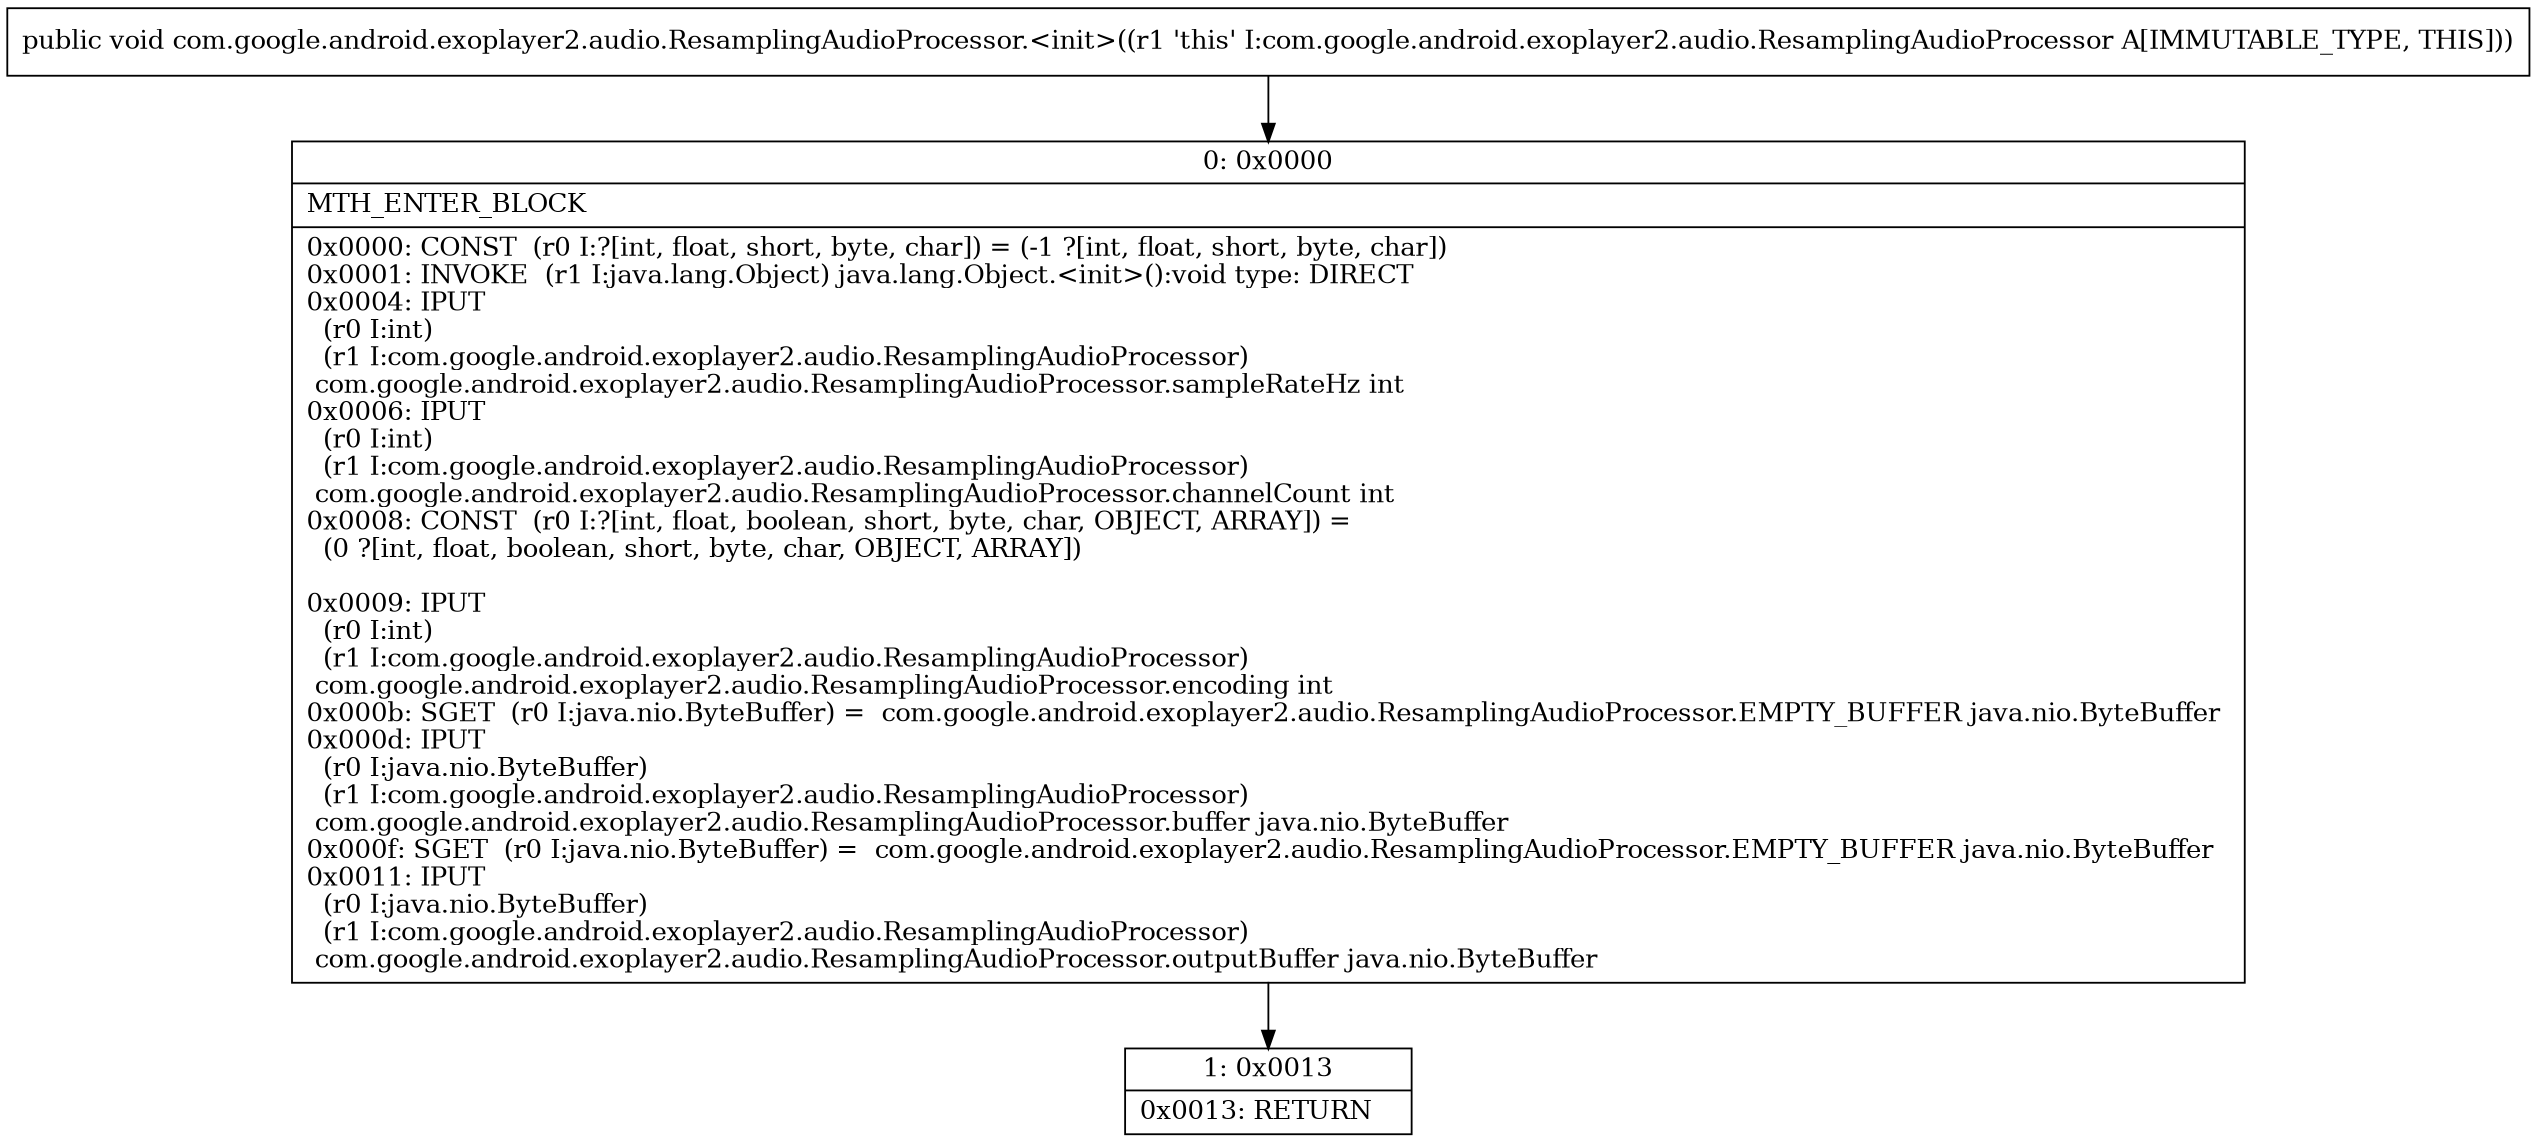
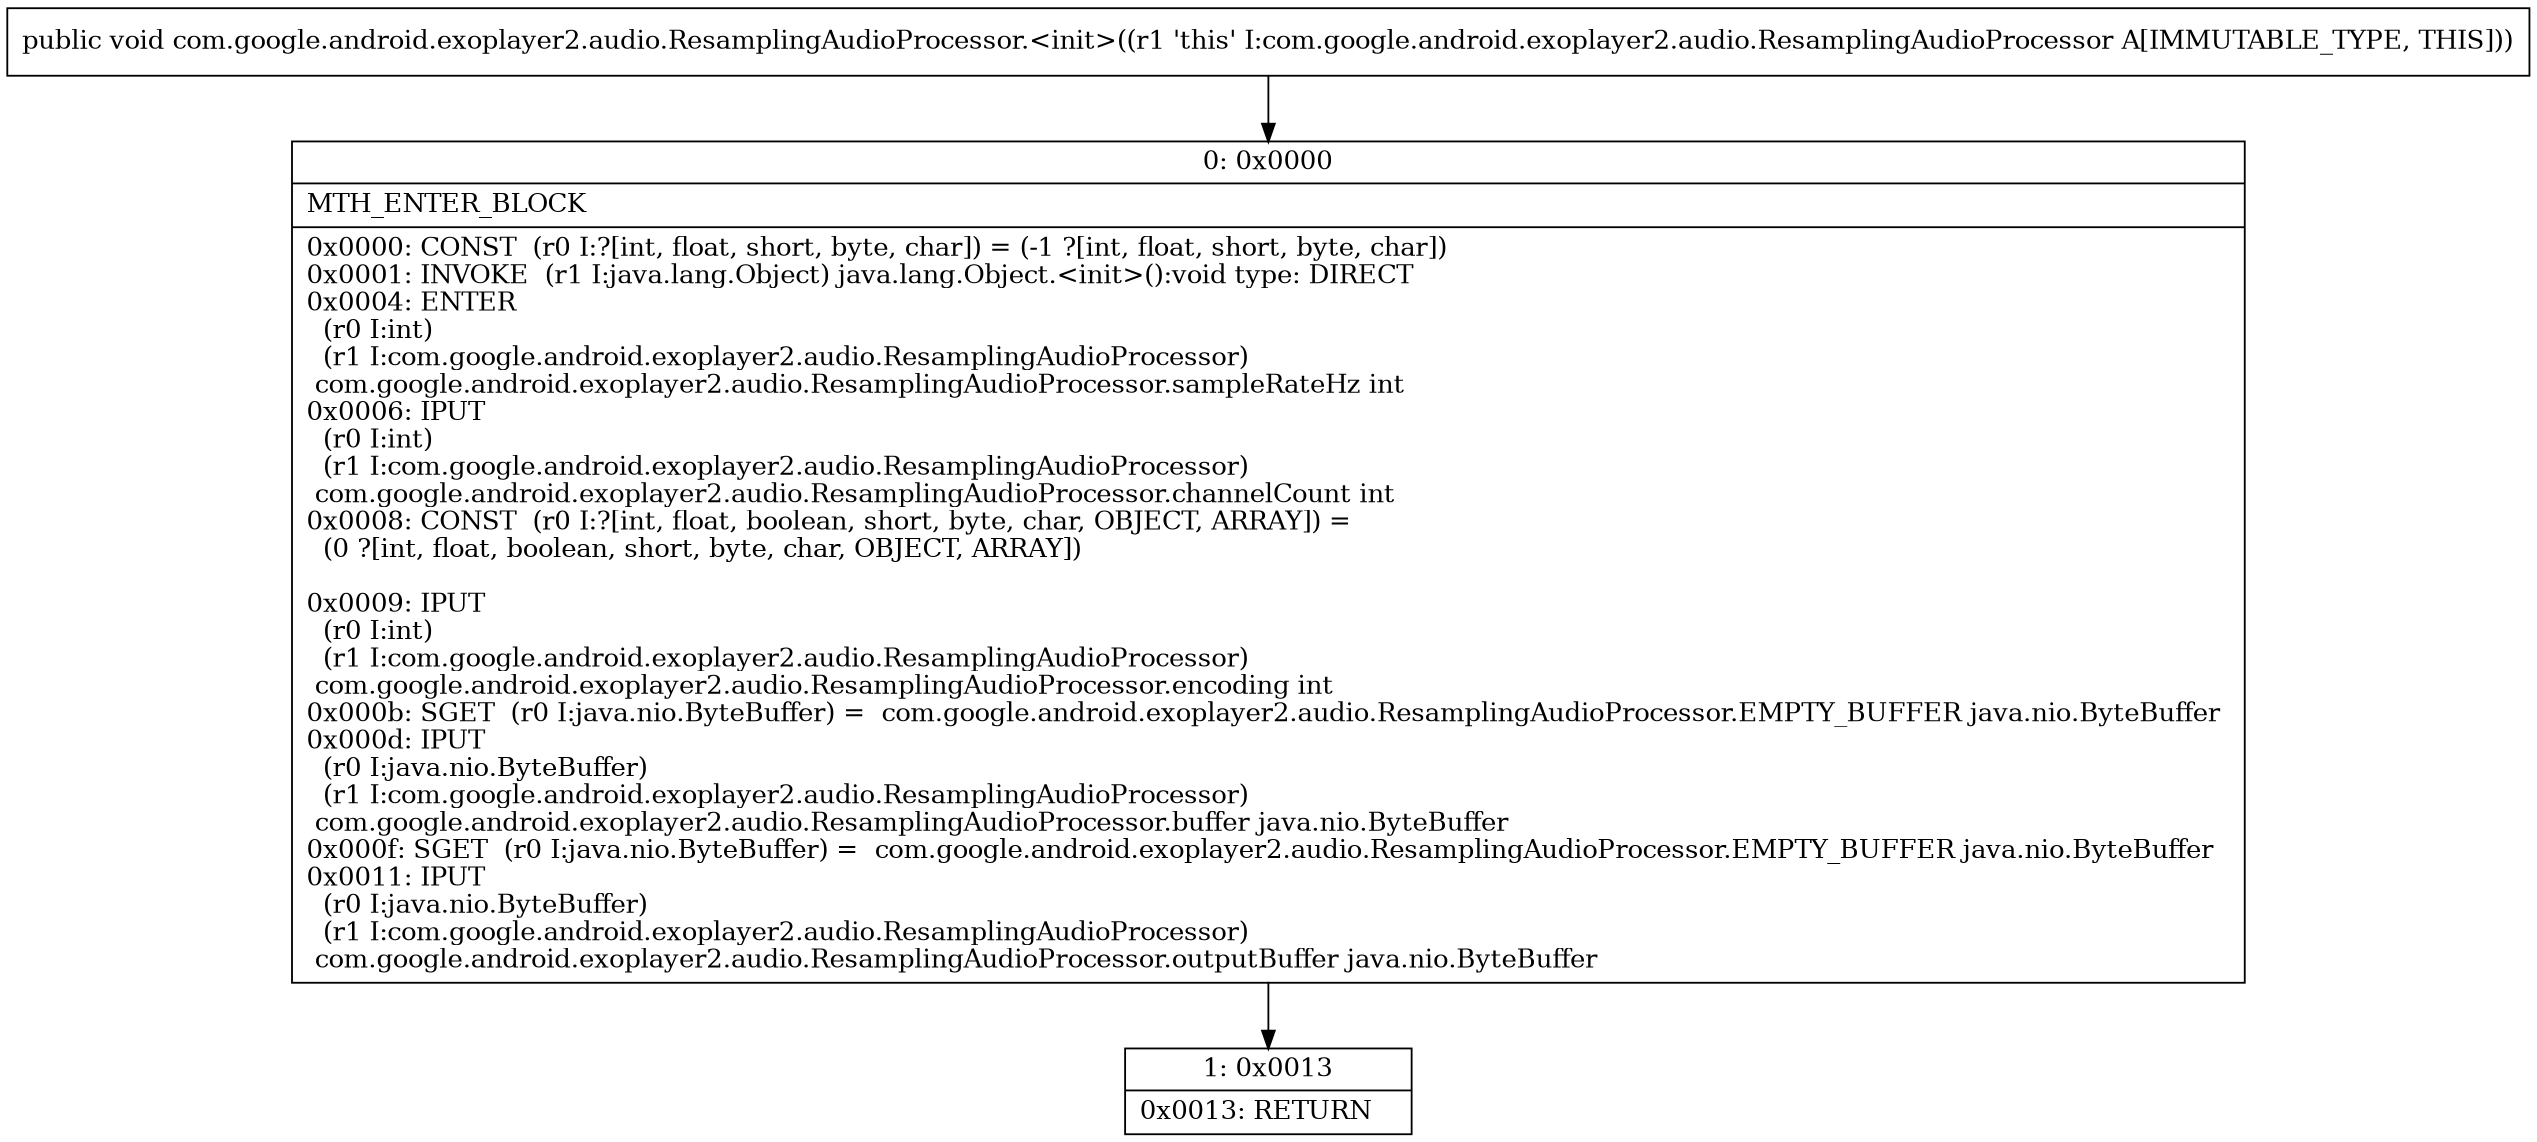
node "0: 0x0000": text "0x0004: IPUT" -> "0x0004: ENTER"
